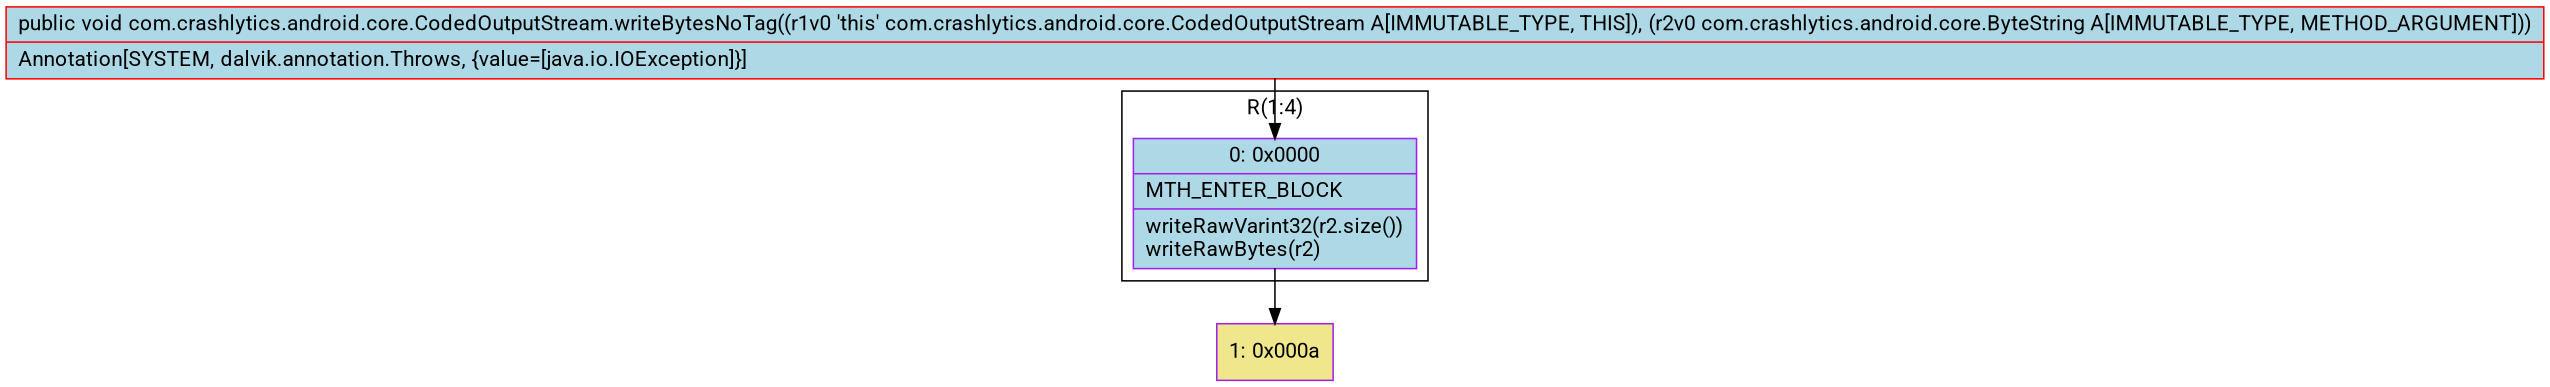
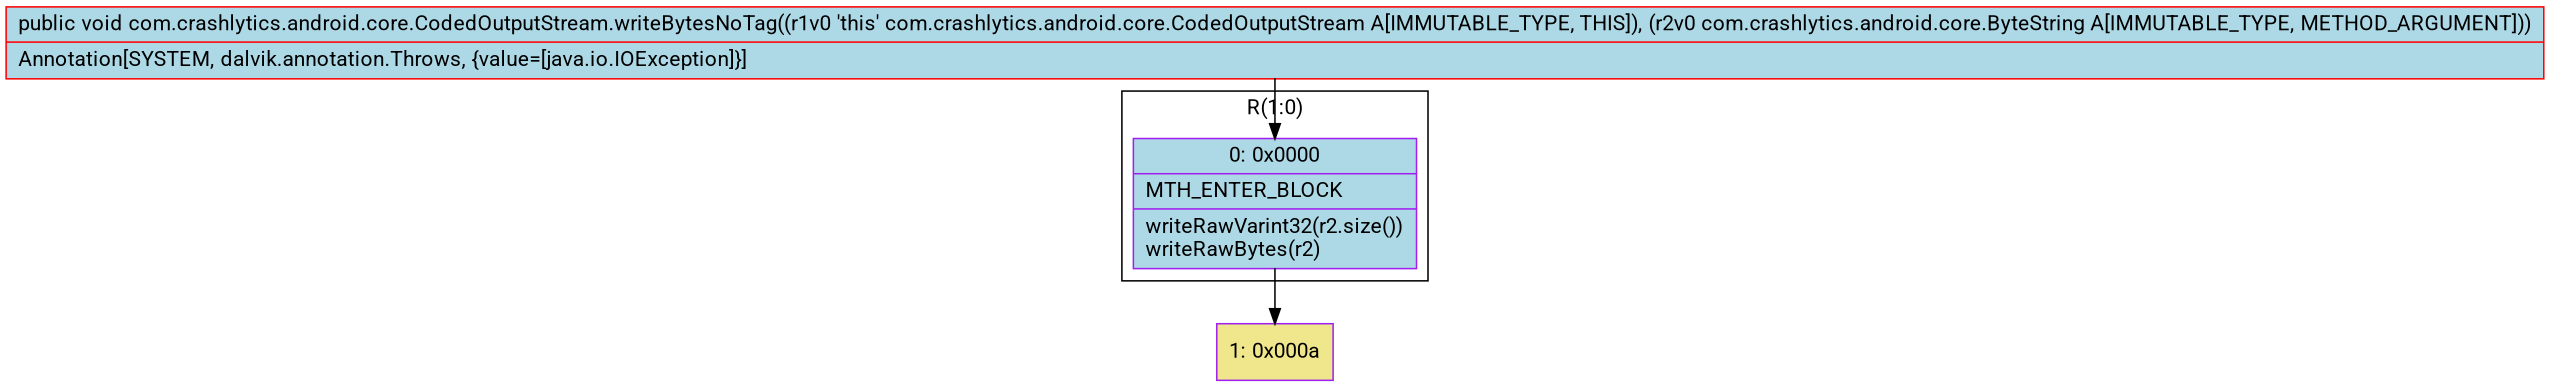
cluster "R(1:4)": label "R(1:4)" -> "R(1:0)"
